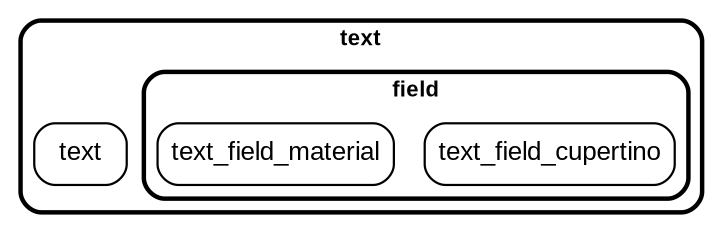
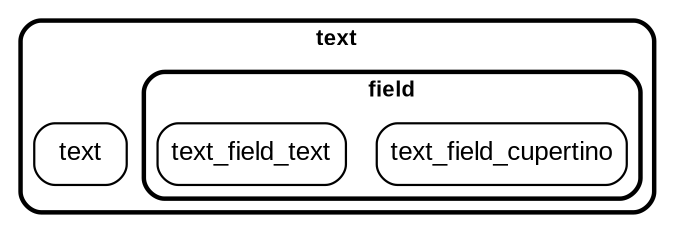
node "text_field_material": label "text_field_material" -> "text_field_text"
